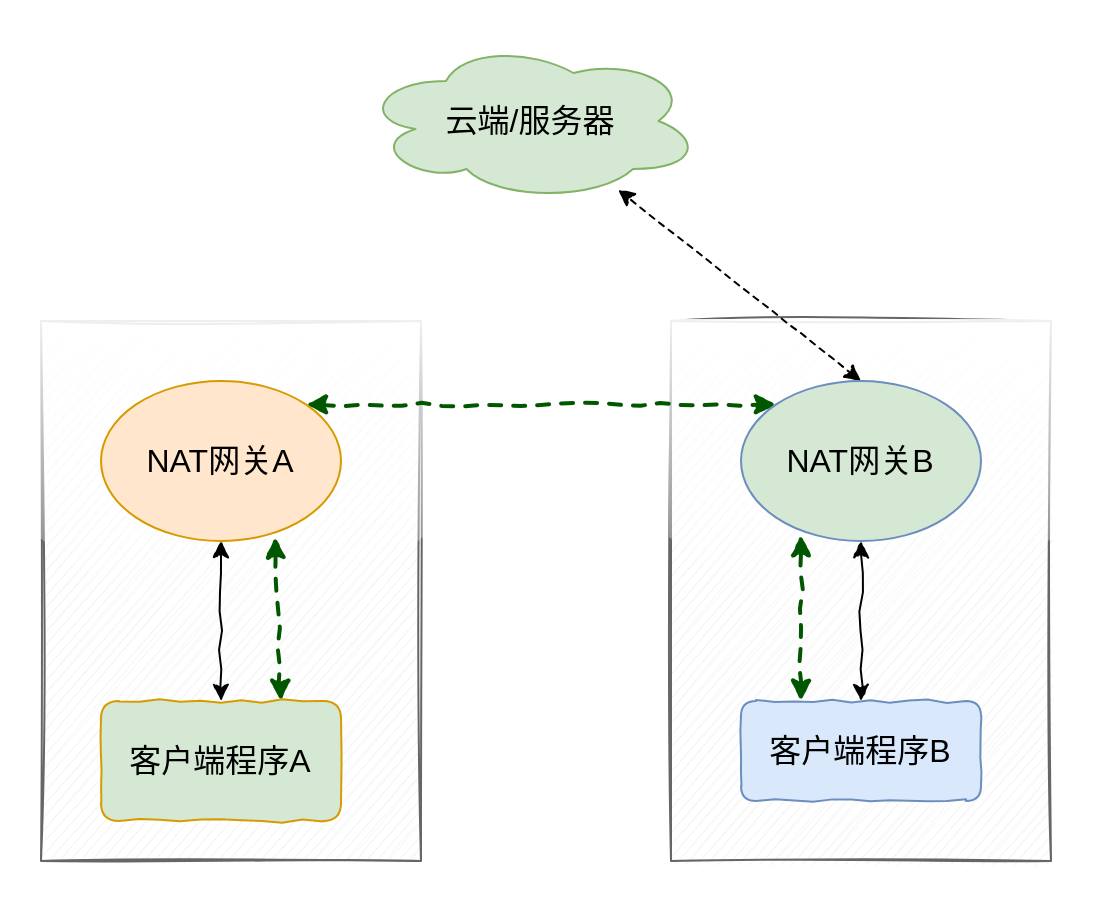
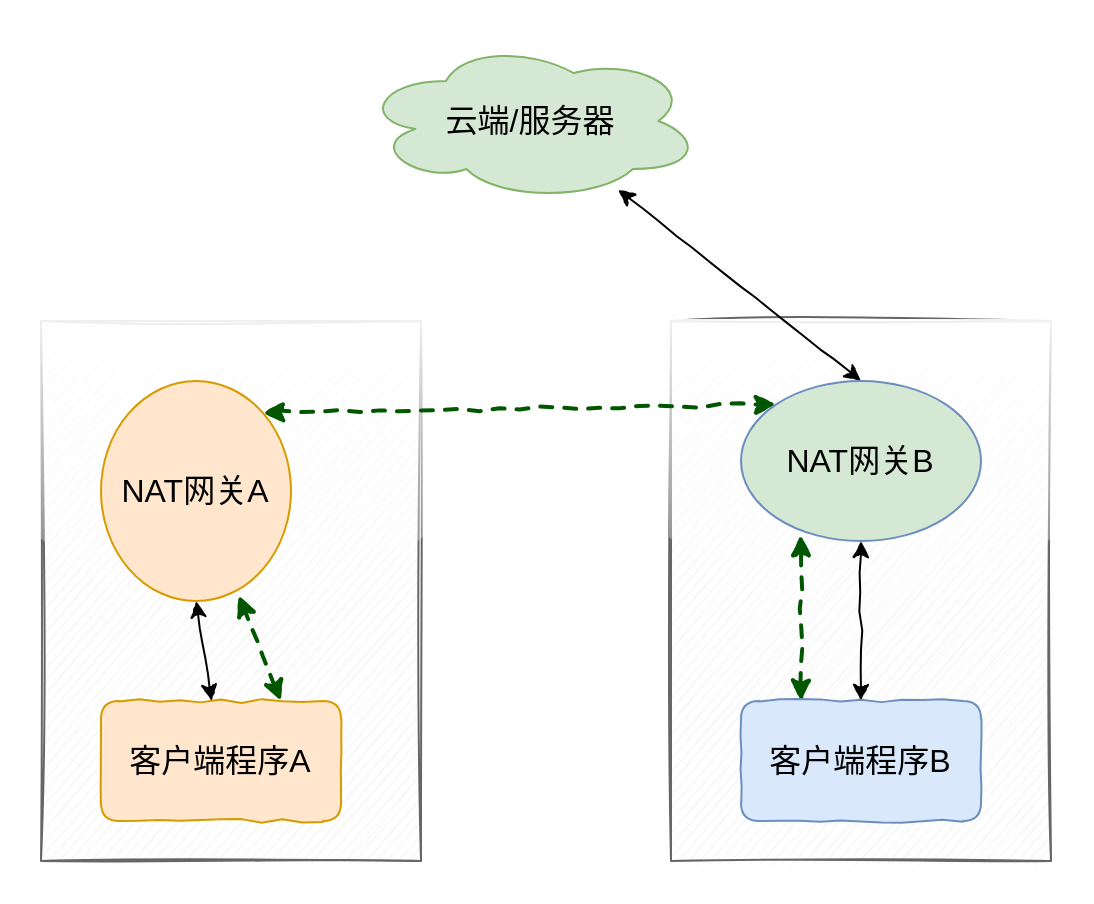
edge "云端/服务器" -- "NAT网关B": style dashed -> solid
node "NAT网关A": size 240x160 -> 190x220
node "客户端程序B": size 240x100 -> 240x120
node "客户端程序A": fillcolor #d5e8d4 -> #ffe6cc
